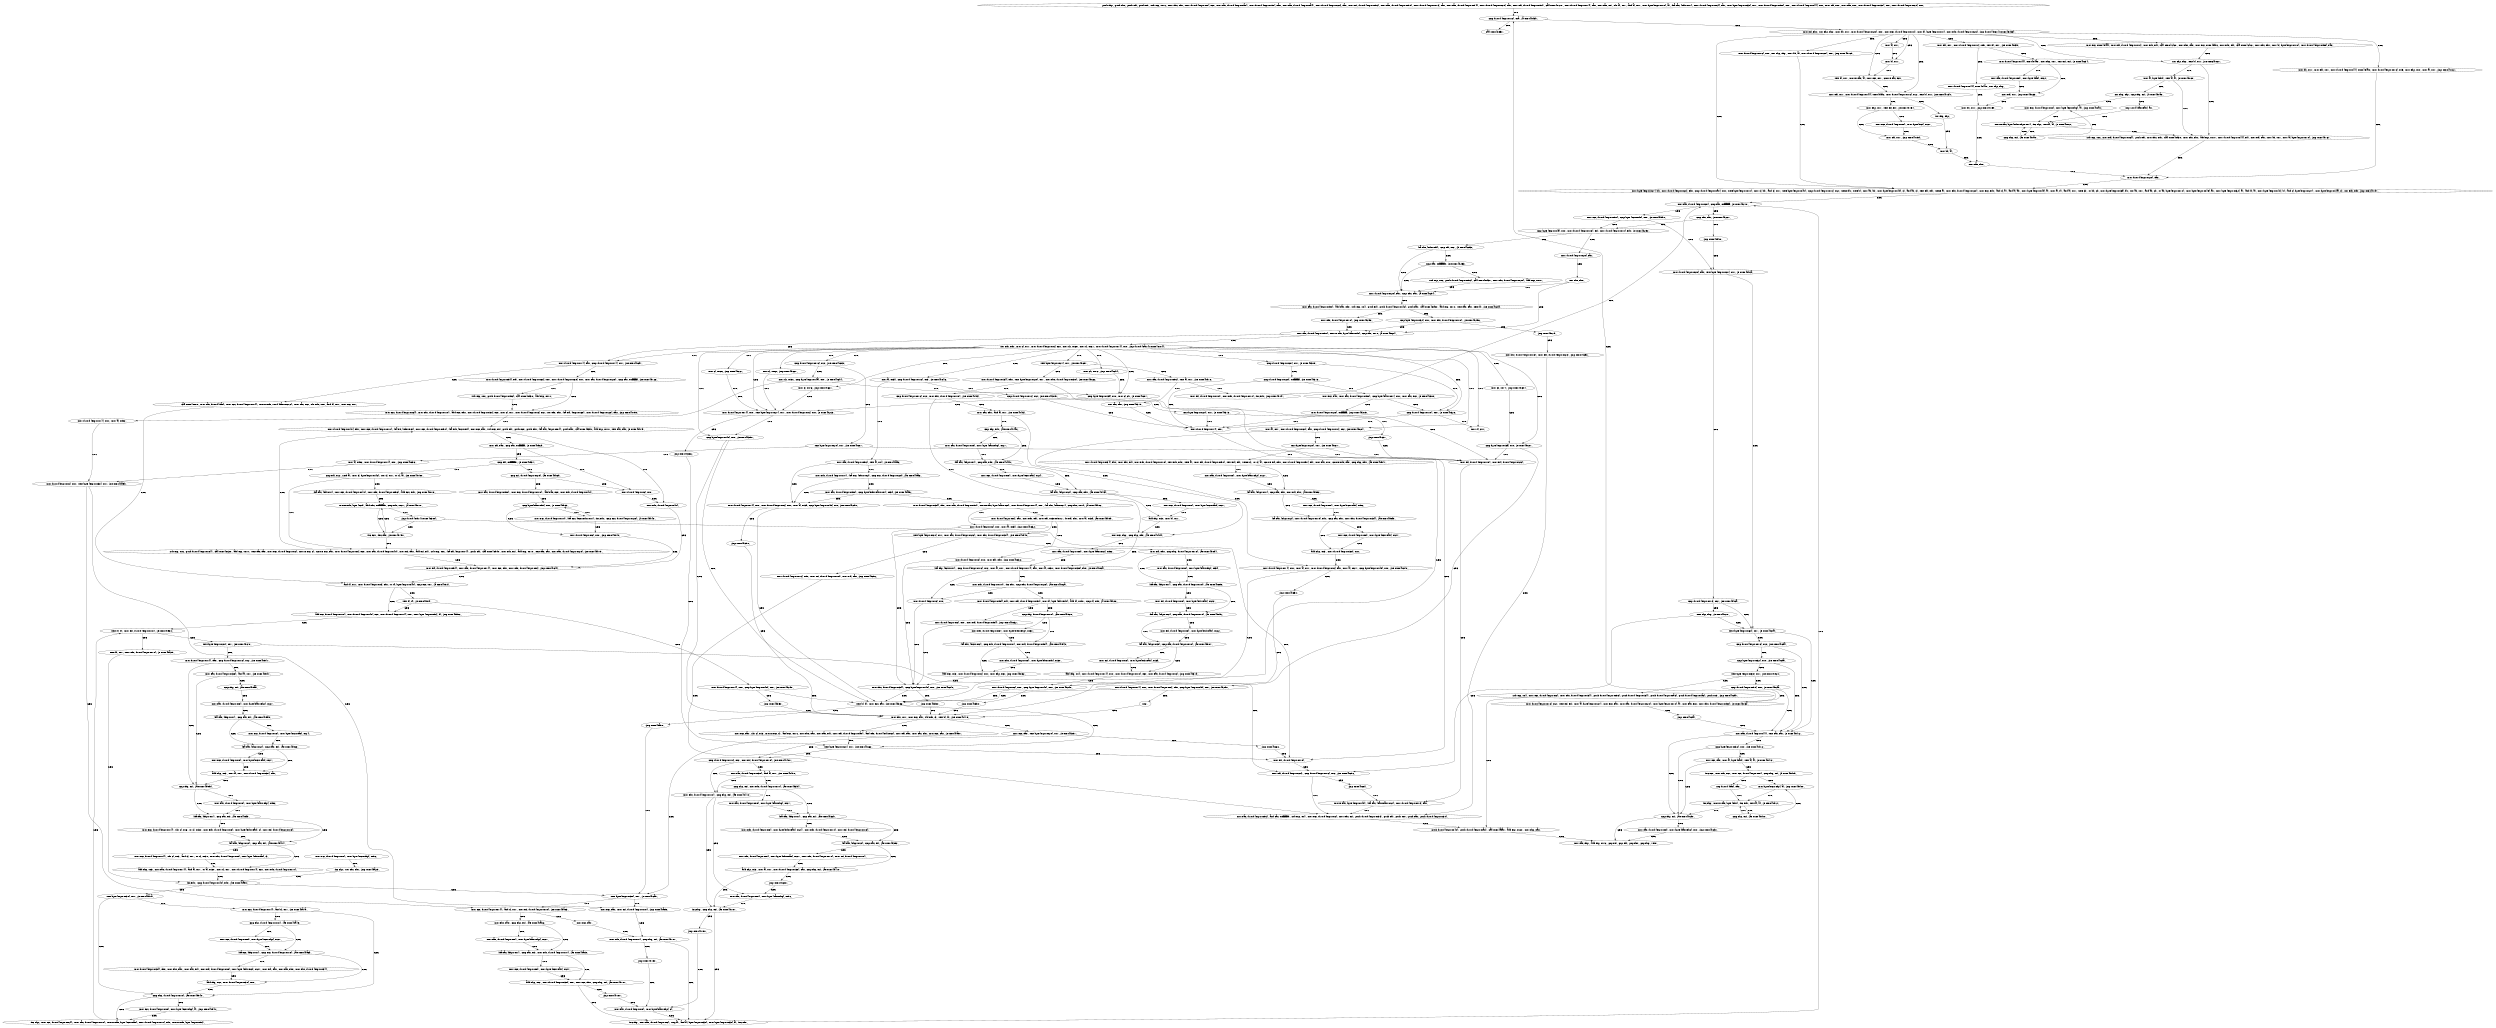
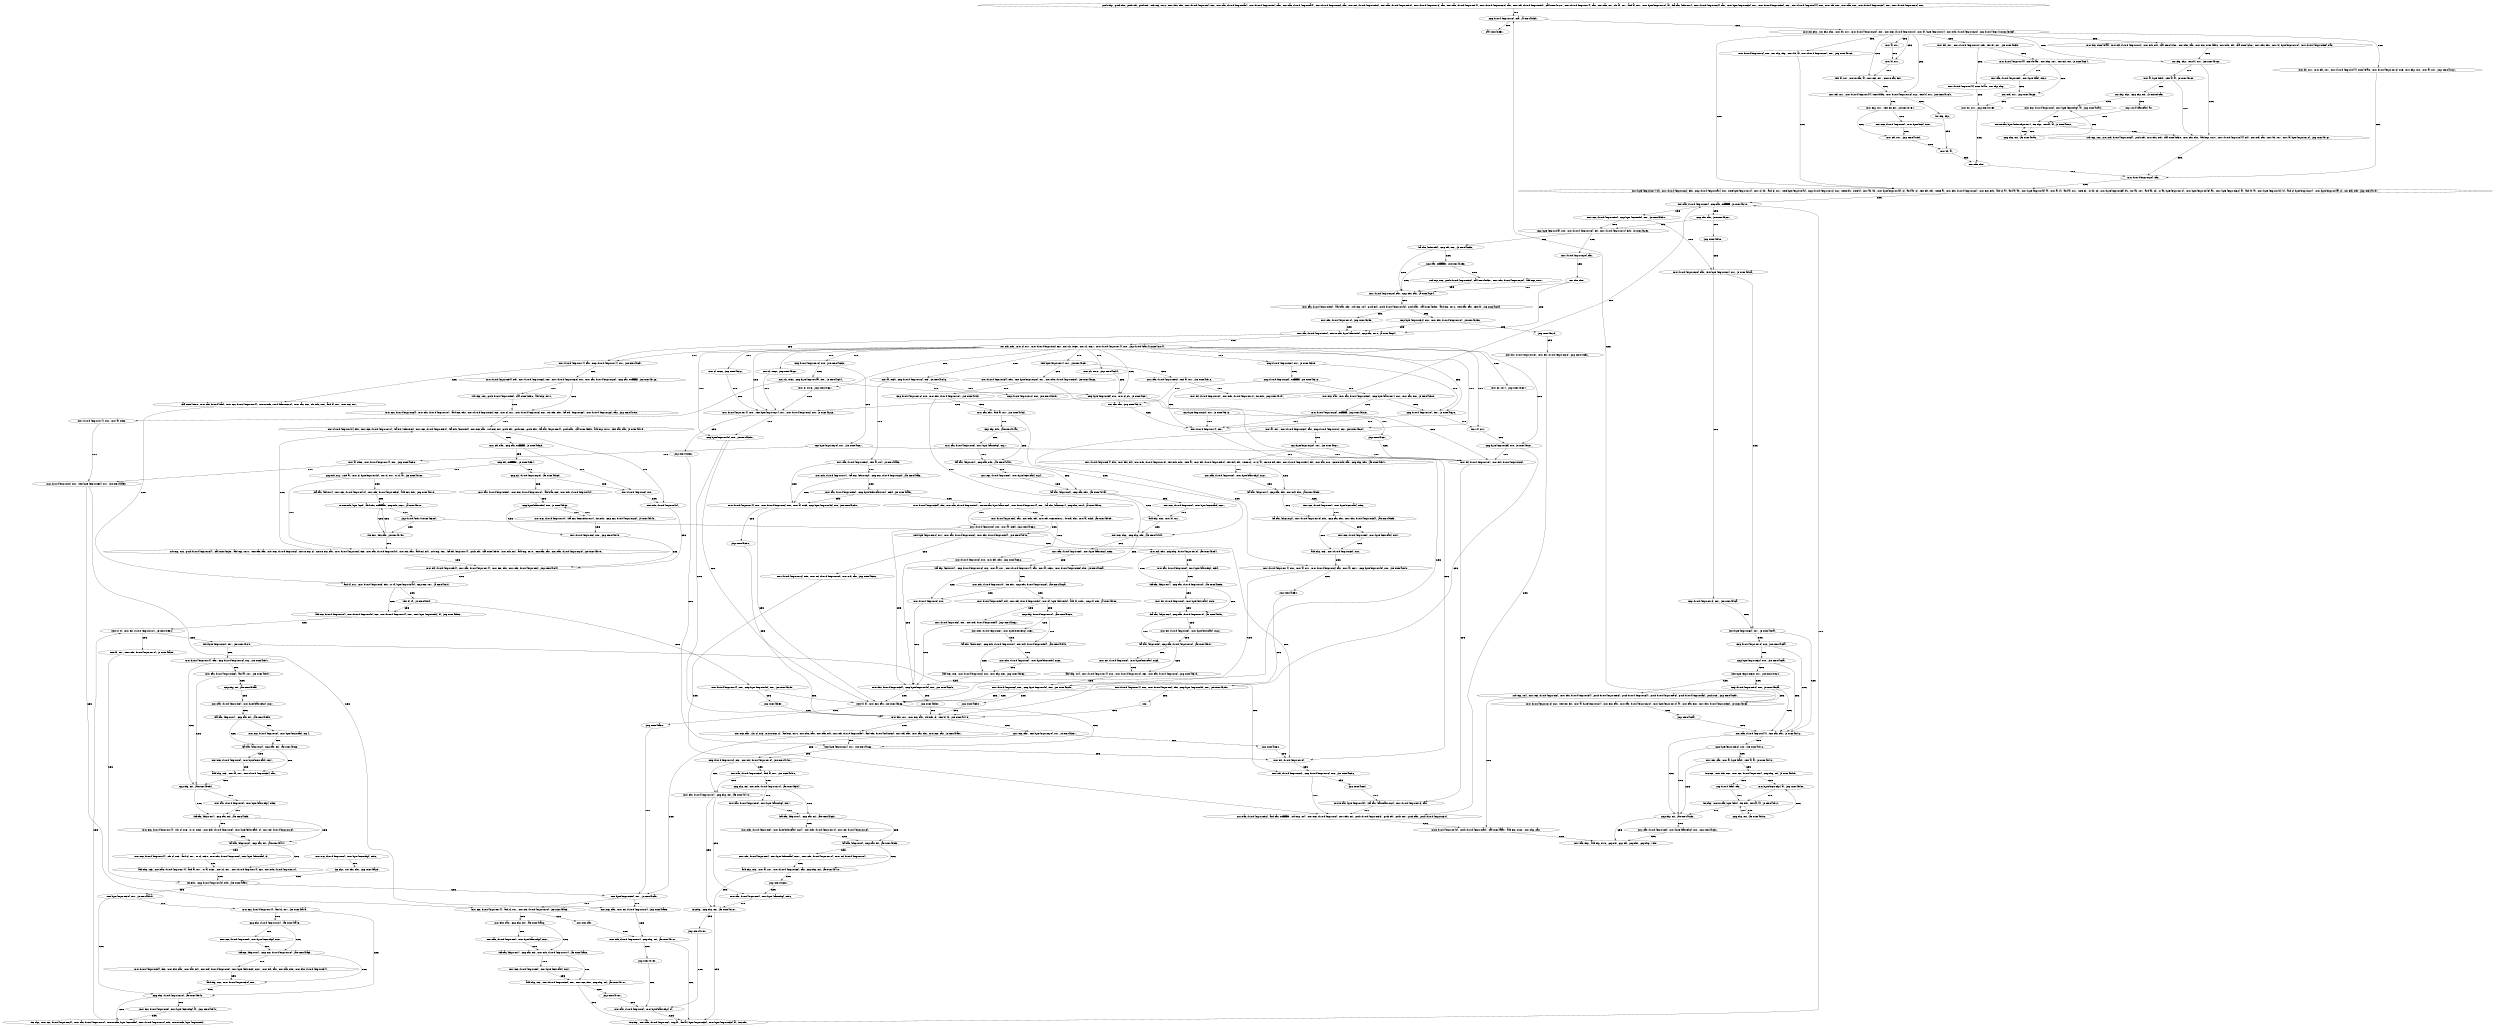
node "'xor ebp, ebp', 'test bl, 0x1', 'jne 0x864b0c0',": label "'xor ebp, ebp', 'test bl, 0x1', 'jne 0x864b0c0'," -> "'xor ebp, ebp', 'test bl, 0x1', 'jne 0x804b0c0',"
node "'xor ebp, ebp', 'cmp ebp, esi', 'jb 0x804b0ae',": label "'xor ebp, ebp', 'cmp ebp, esi', 'jb 0x804b0ae'," -> "'xor ebp, ebp', 'cmp ebp, esi', 'jb 0x800b0ae',"
edge "'cmp dword [esp+0x1c], 0x2', 'jne 0x804b315'," -> "'test byte [esp+0x20], 0x1', 'je 0x804b315',": removed, label "CFG"
edge "'cmp dword [esp+0x1c], 0x2', 'jne 0x804b315'," -> "'mov dword [esp+0x14], 0x0',": removed, label "CFG"
edge "'mov ch, 0x74', 'jmp 0x804b6b4'," -> "'cmp byte [esp+0x3f], 0x0', 'je 0x804bc87',": now "'mov dl, 2x1'," -> "'cmp byte [esp+0x3f], 0x0', 'je 0x804bc87',"
node "'test ebp, ebp', 'je 0x804bc70',": removed
